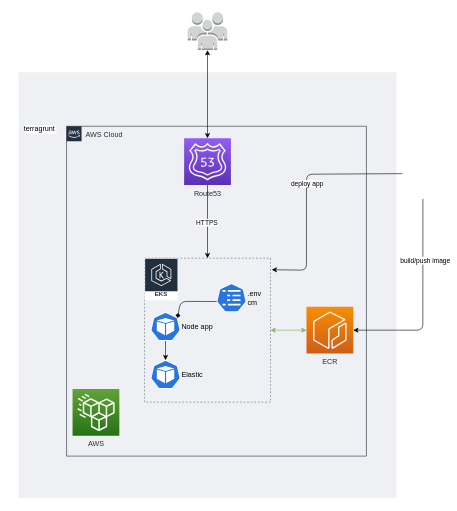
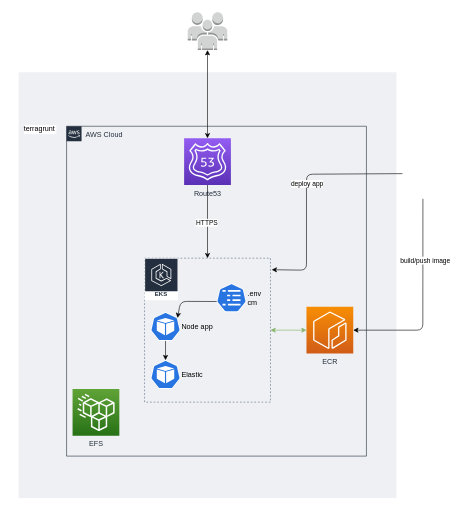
edge ".env cm" -> "Node app": arrowhead diamond -> classic
node "AWS": label "AWS" -> "EFS"
